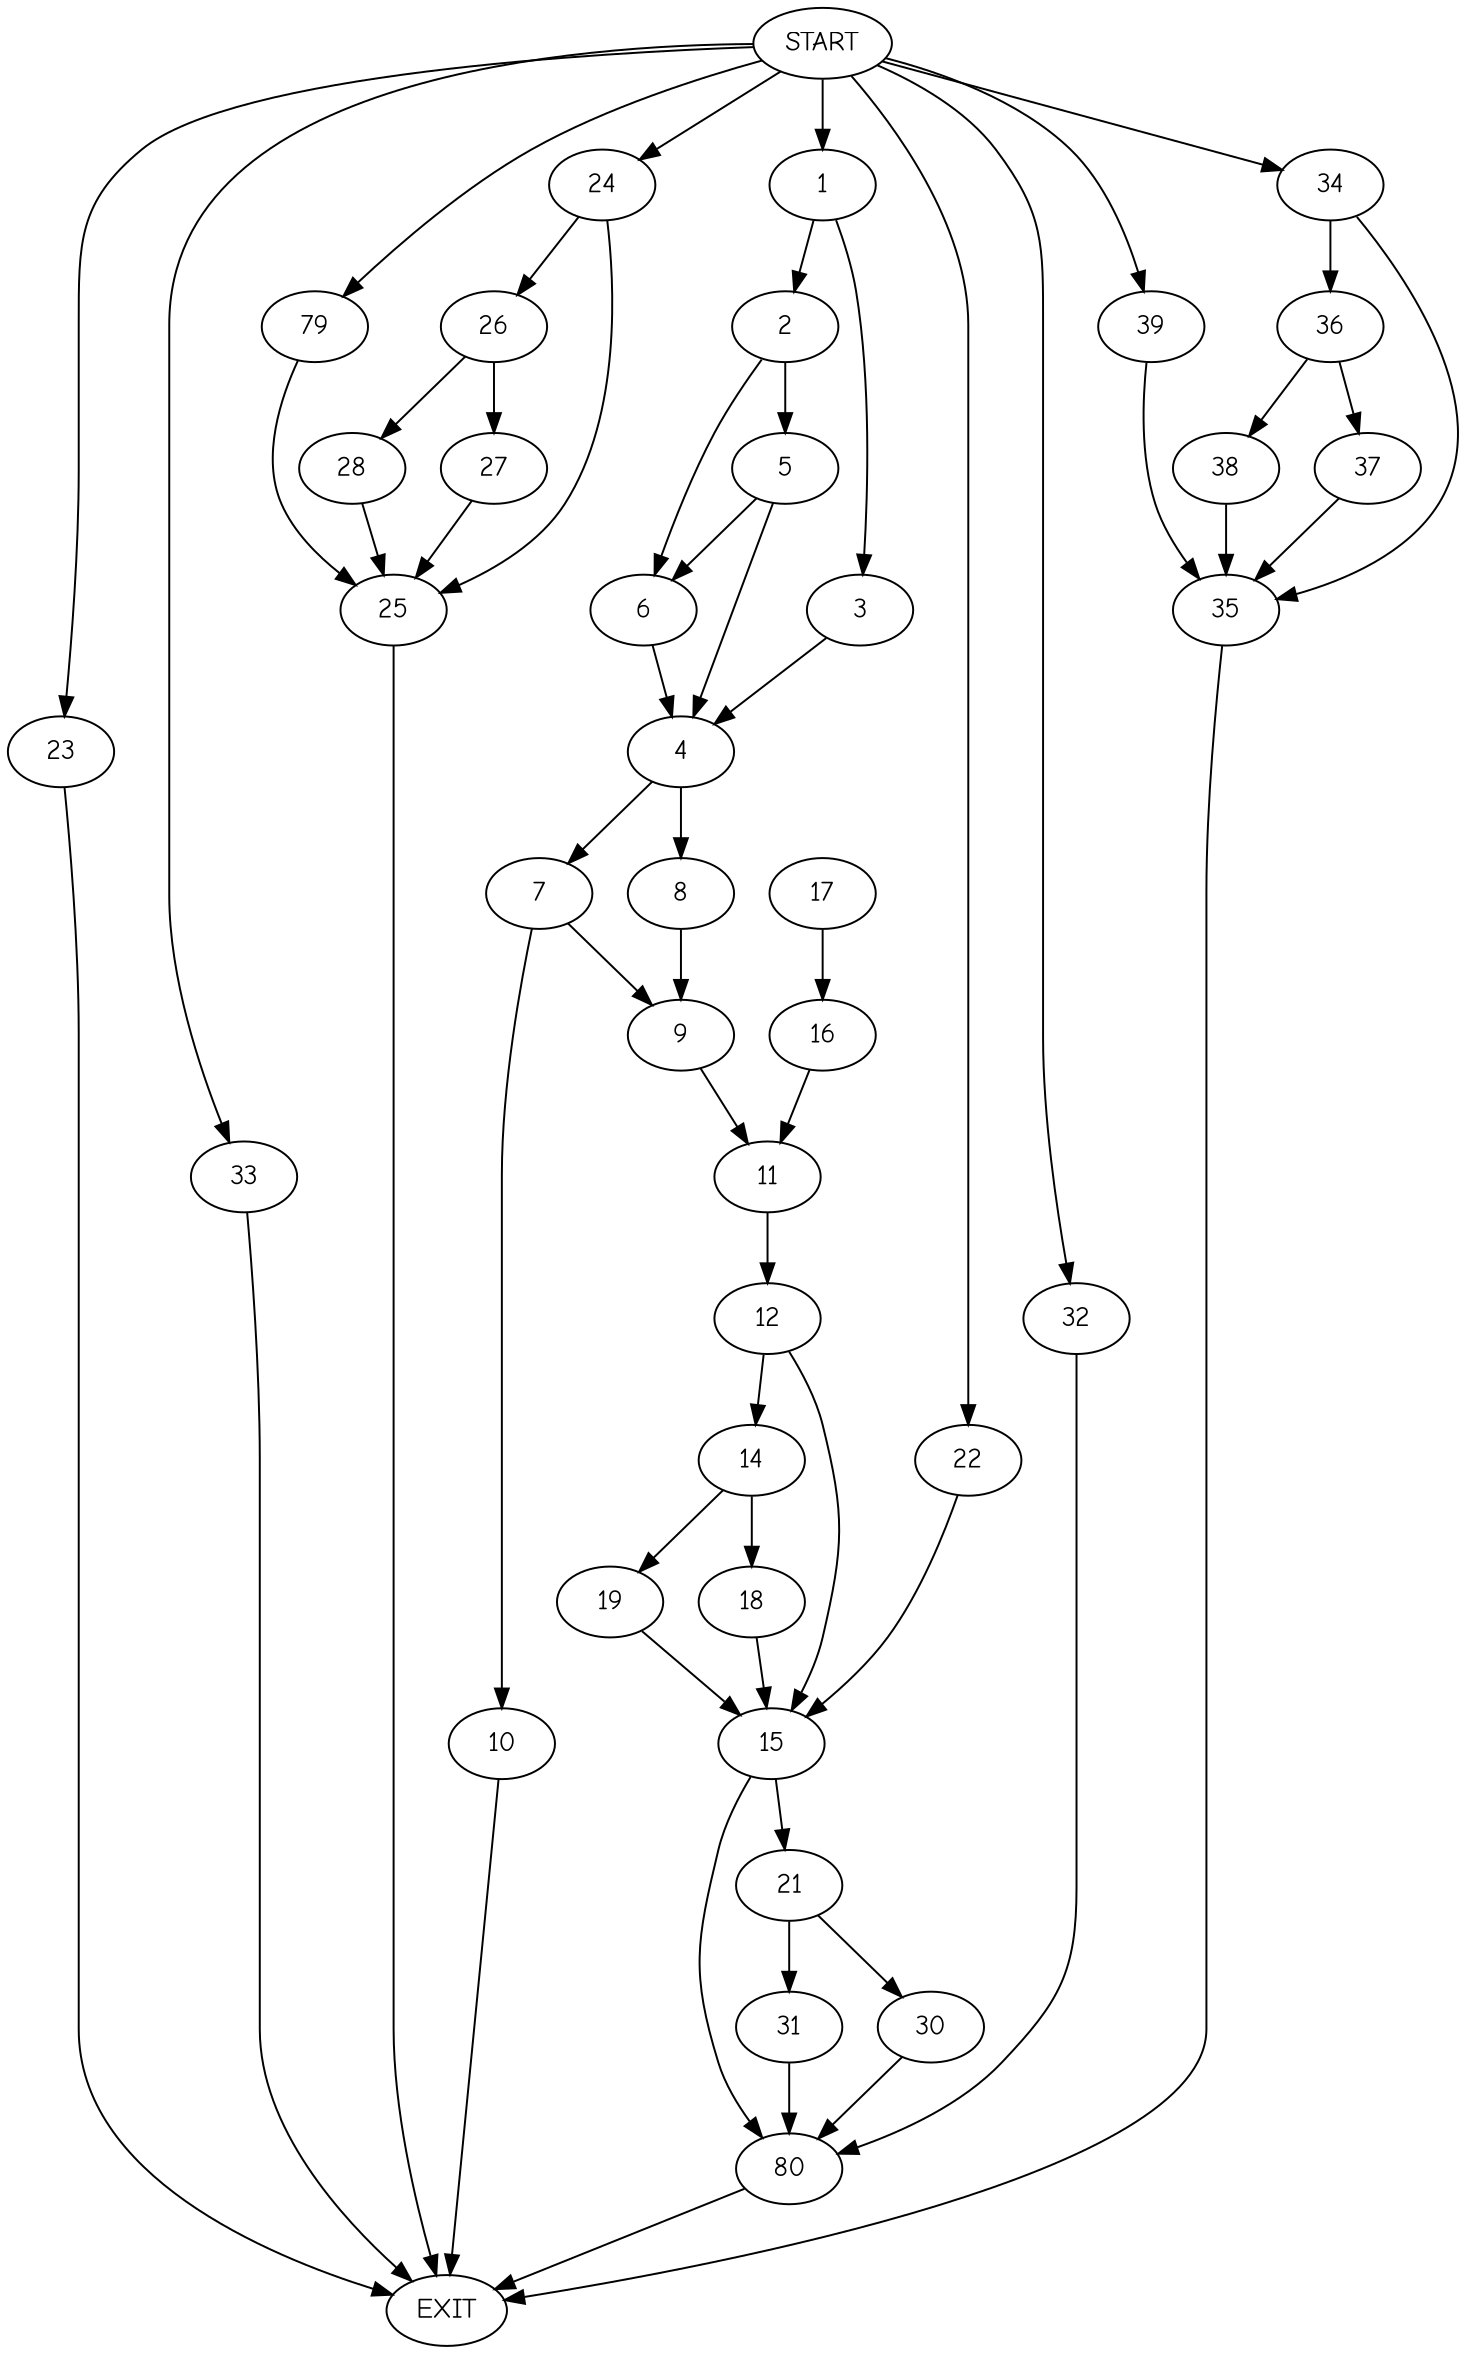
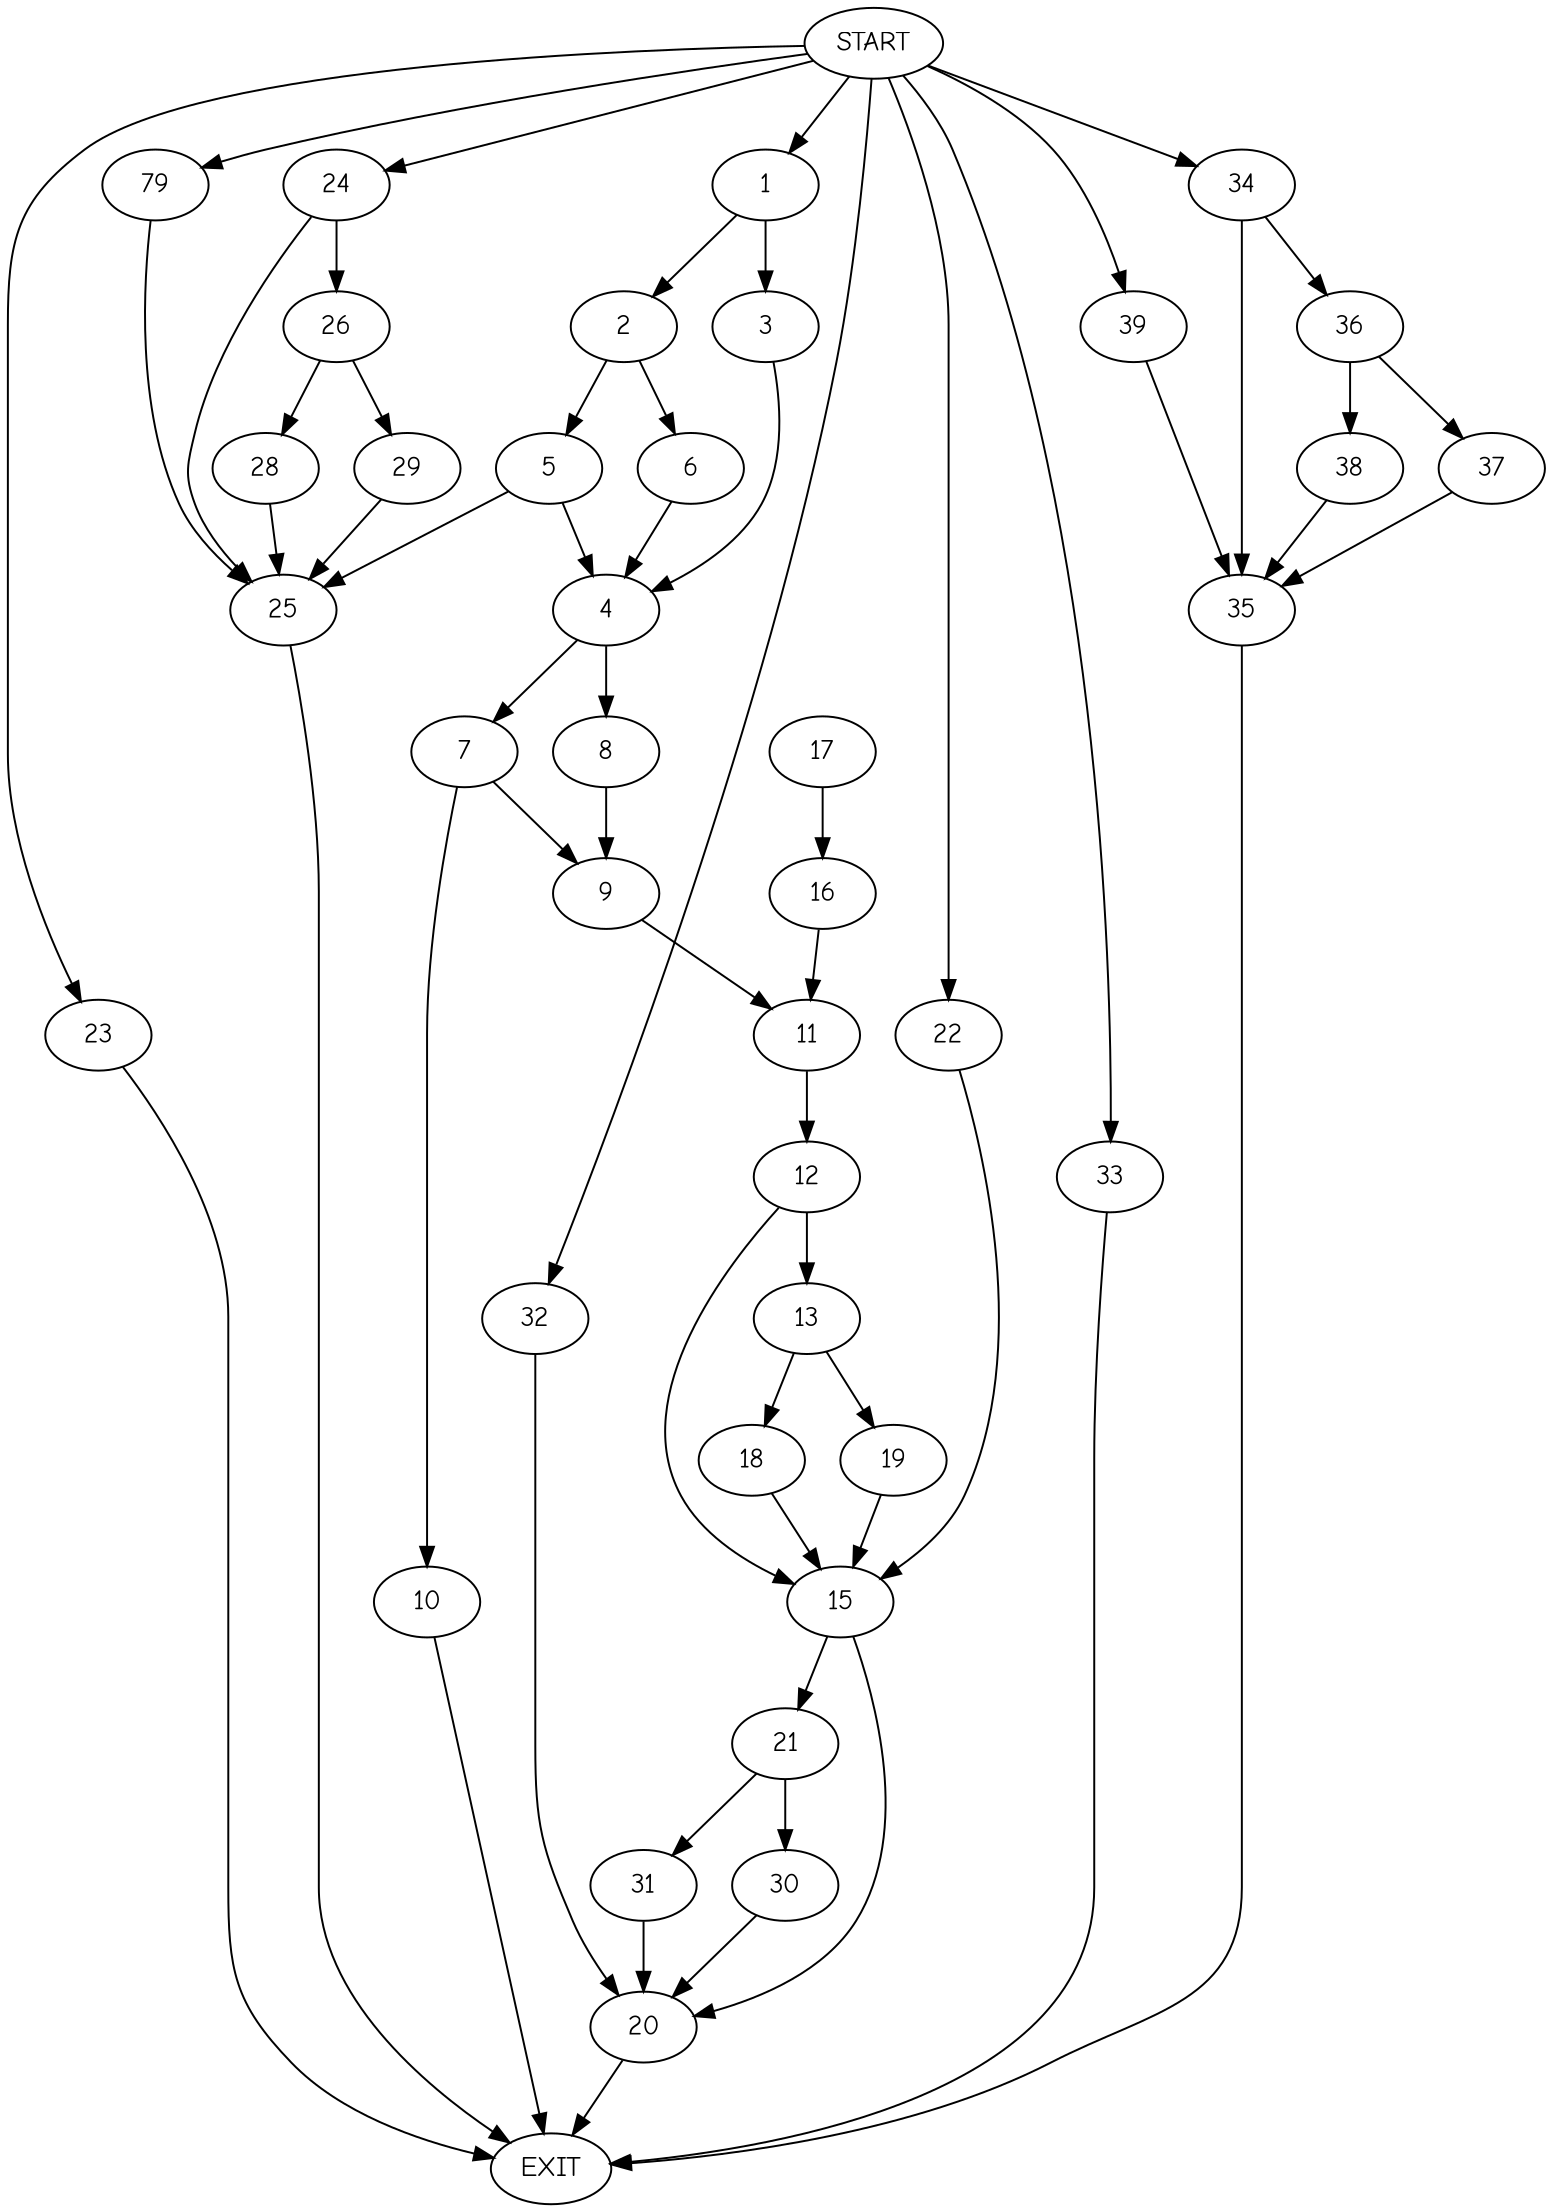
node "27": label "27" -> "29"
edge "5" -> "6": now "5" -> "25"
node "14": label "14" -> "13"
node "80": label "80" -> "20"
